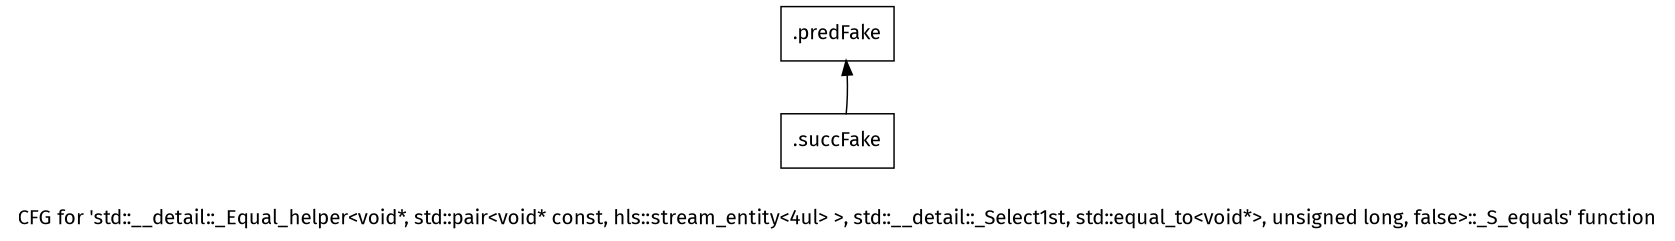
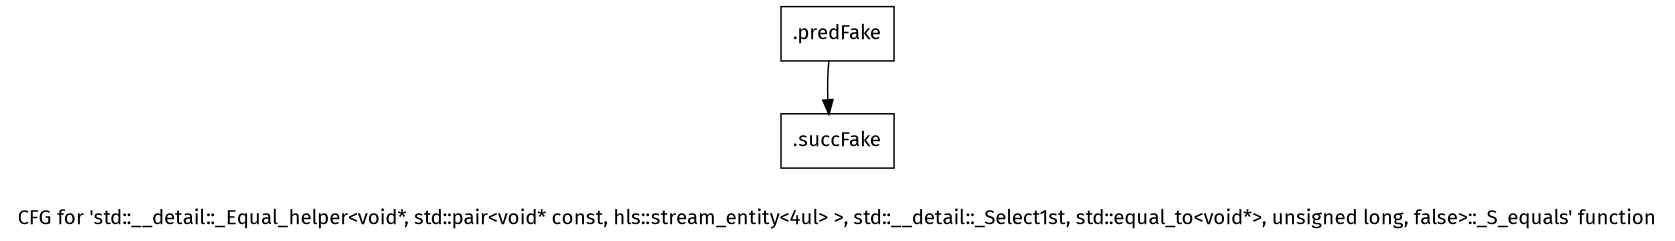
edge ".succFake" -> ".predFake": reversed
